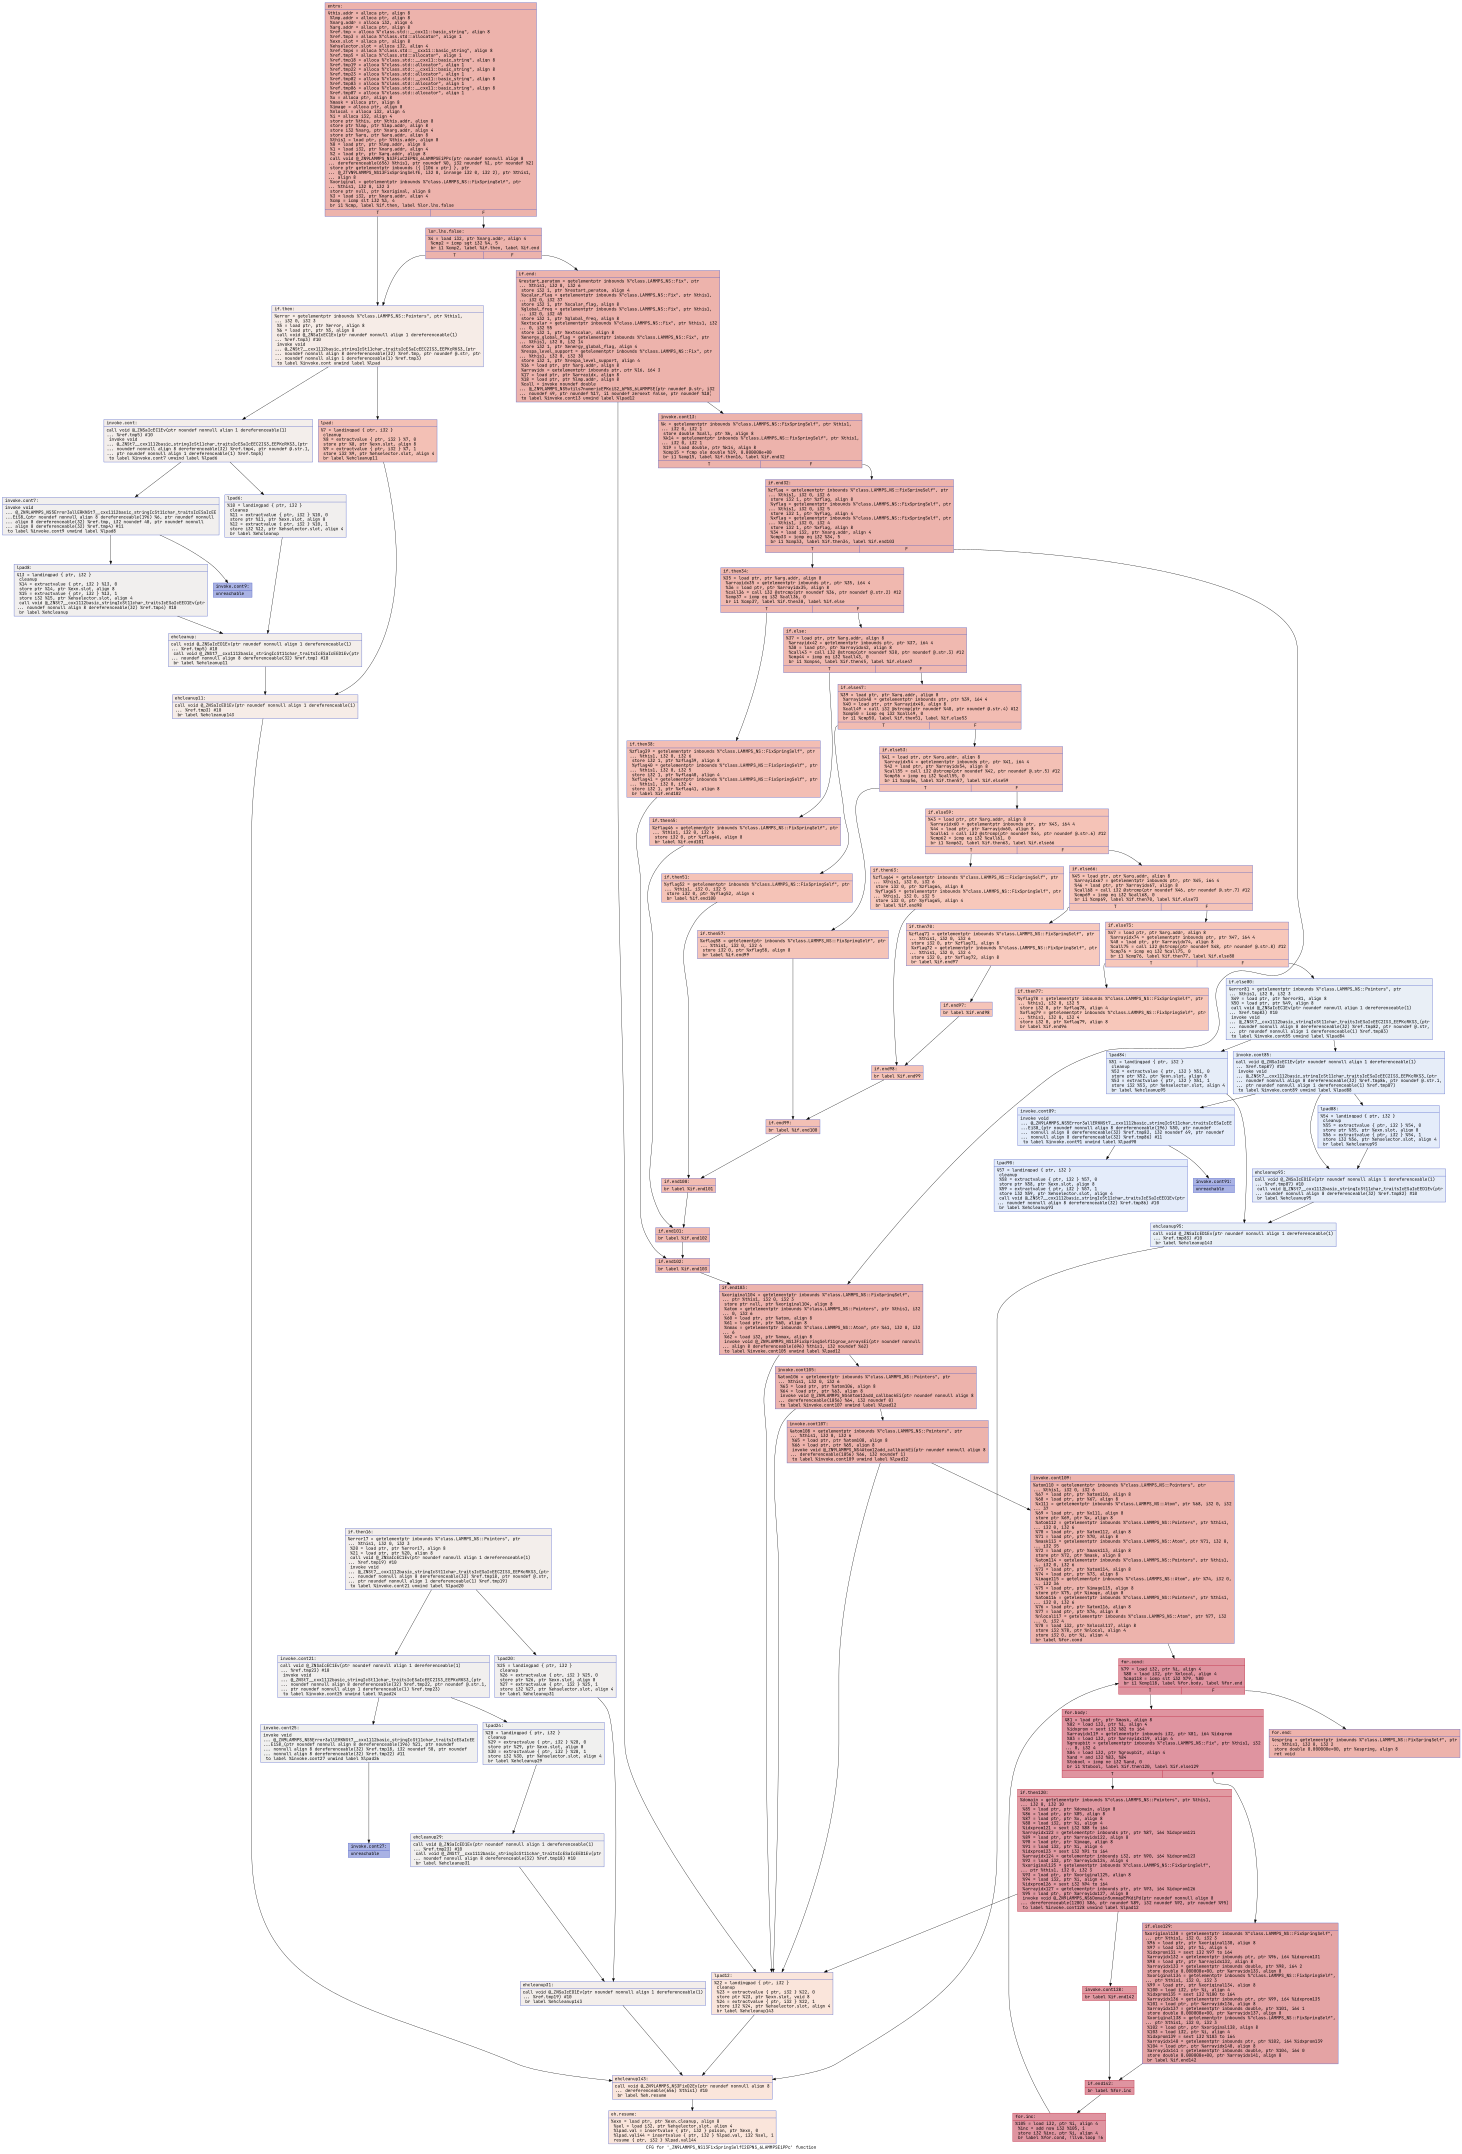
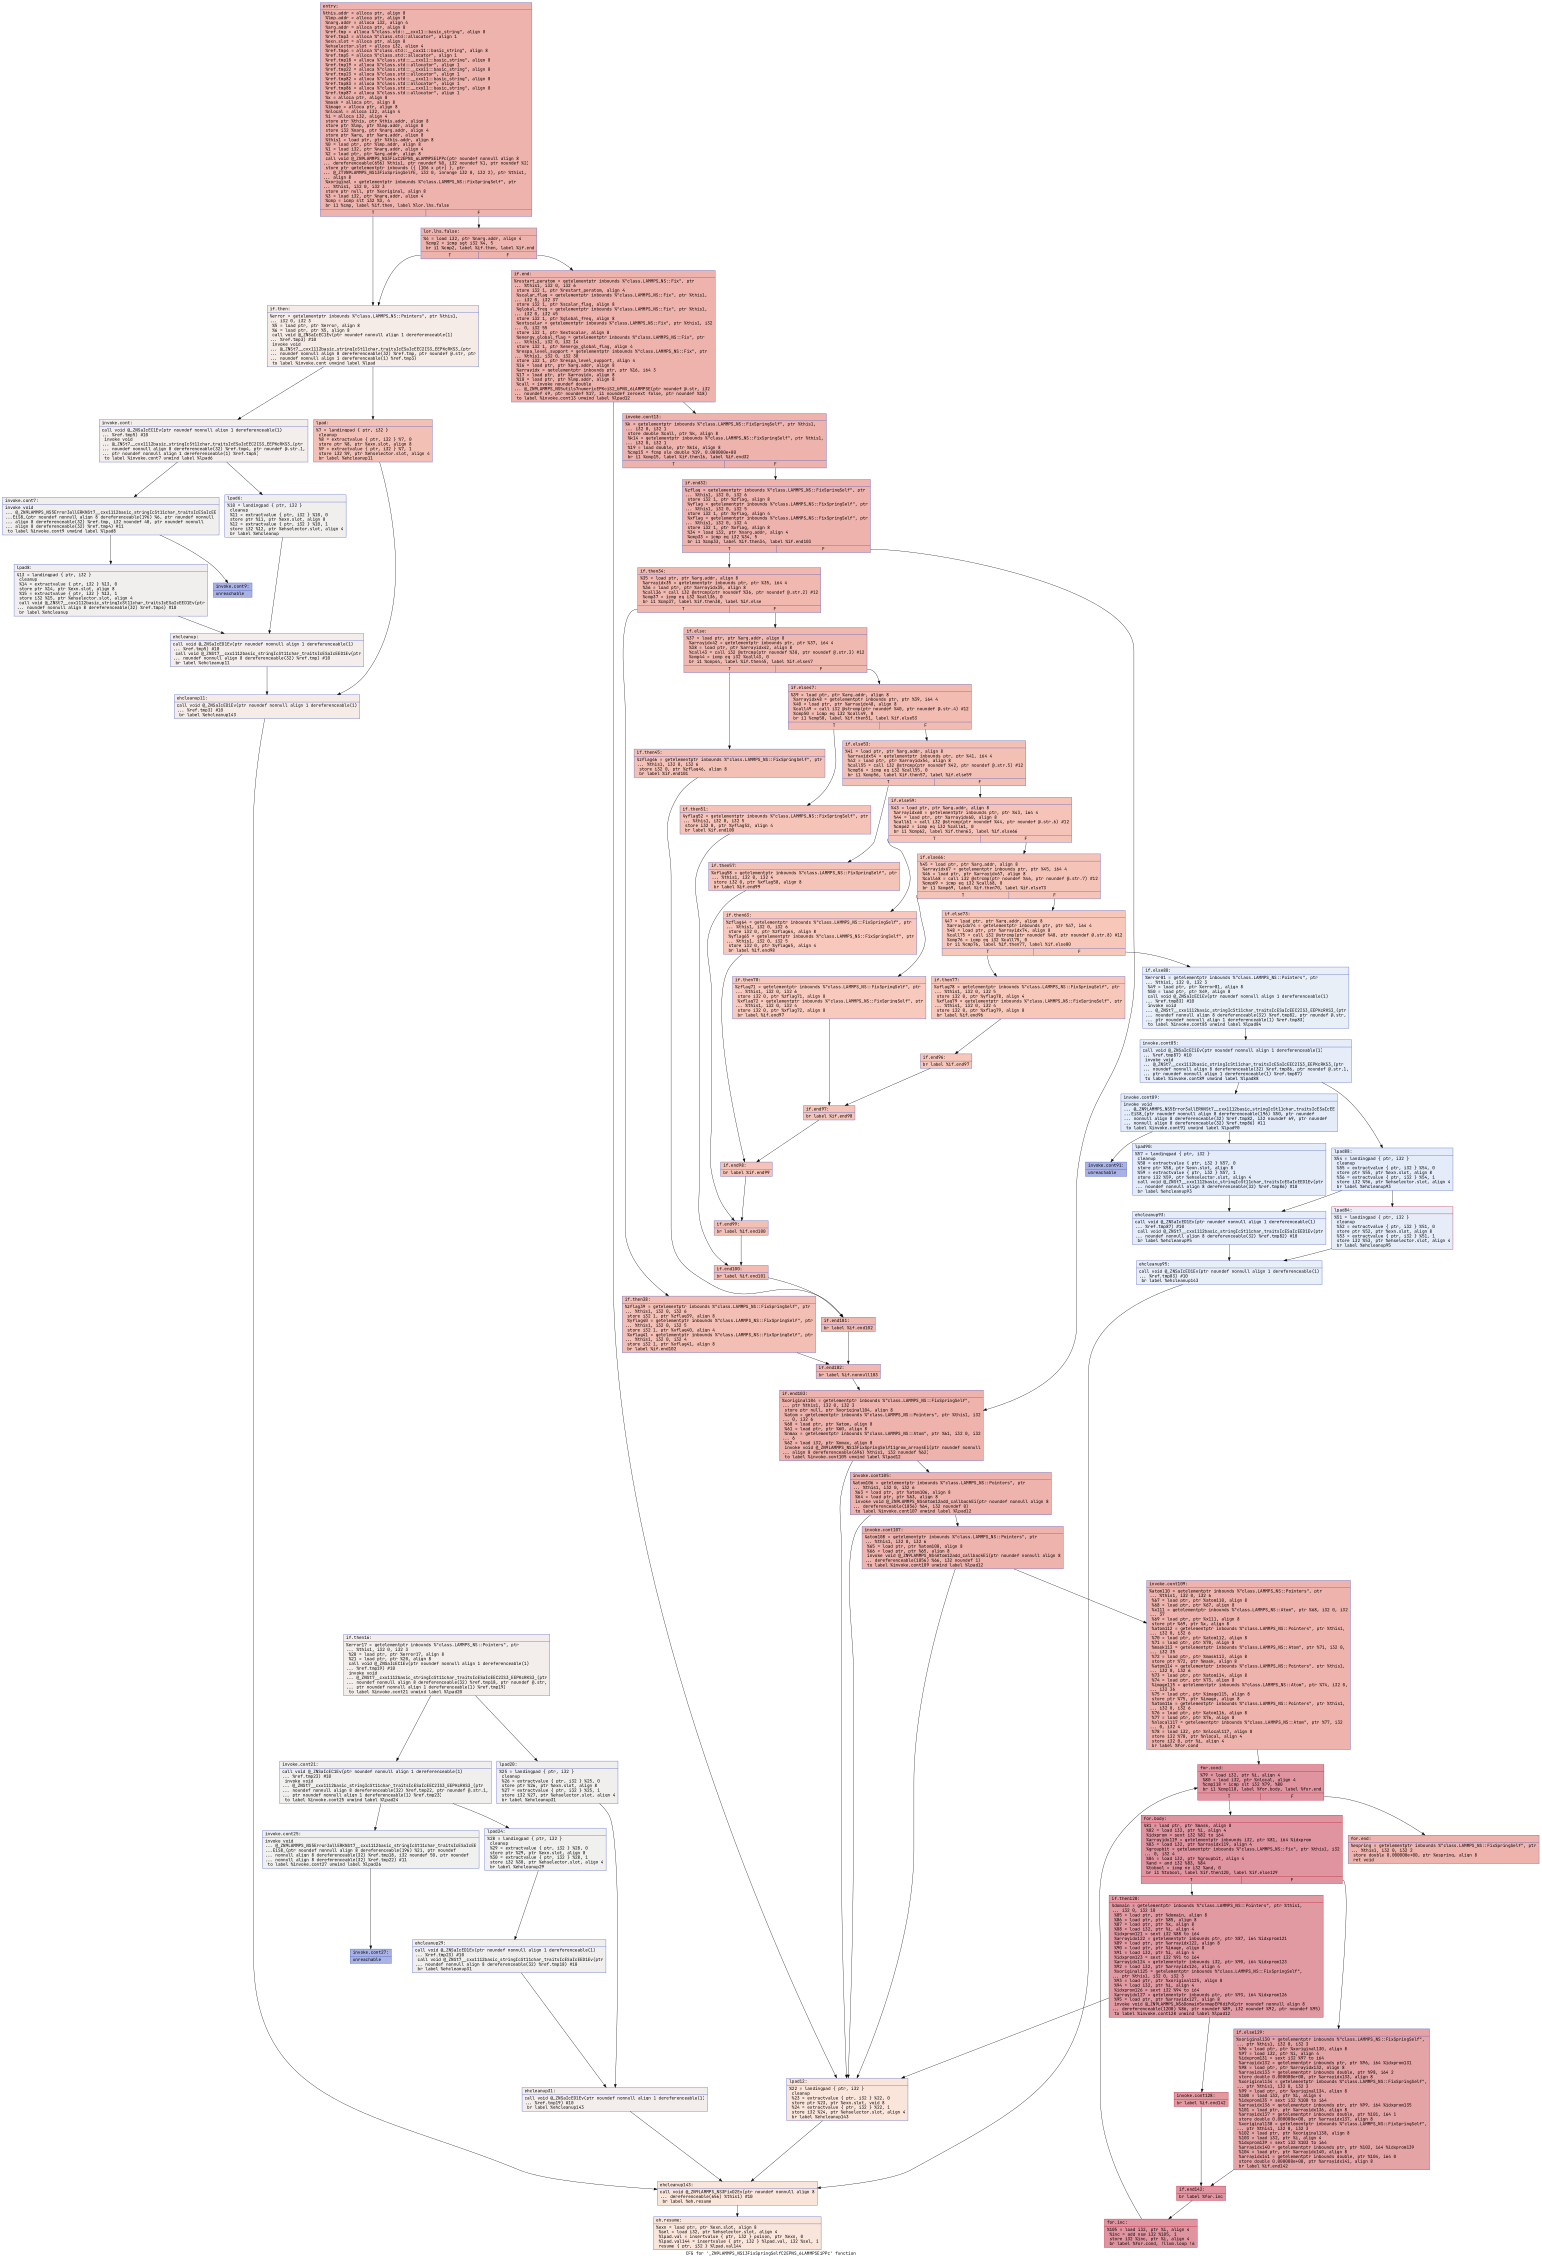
edge "if.else80:" -> "lpad84:": now "lpad88:" -> "lpad84:"
node "if.end96:": added
node "lpad84:": color #3d50c3ff -> #b70d28ff
edge "invoke.cont85:" -> "ehcleanup93:": now "lpad90:" -> "ehcleanup93:"
node "if.end102:": text "br label %if.end103" -> "br label %if.nonnull103"
node "eh.resume:": text "%exn = load ptr, ptr %exn.cleanup, align 8" -> "%exn = load ptr, ptr %exn.slot, align 8"
